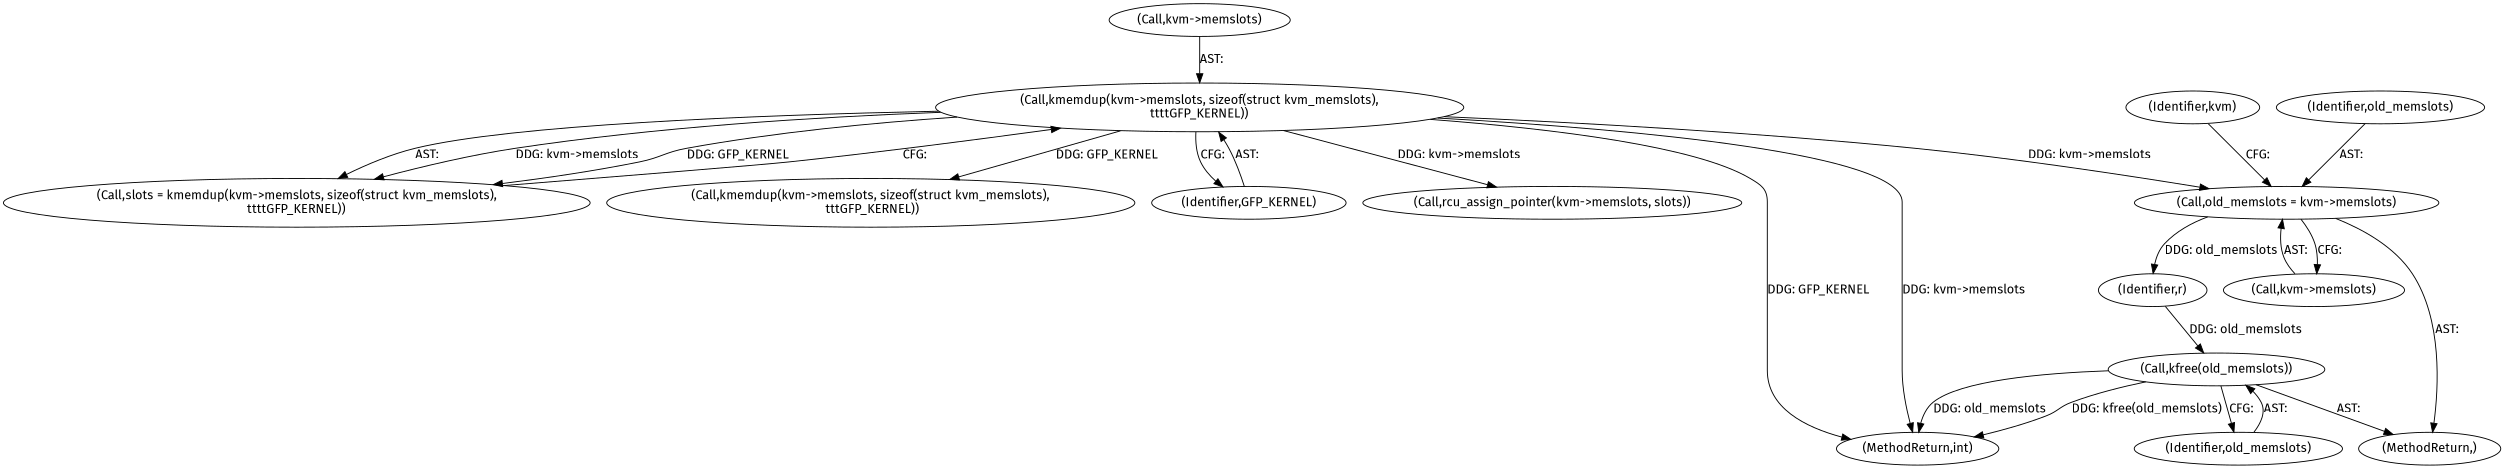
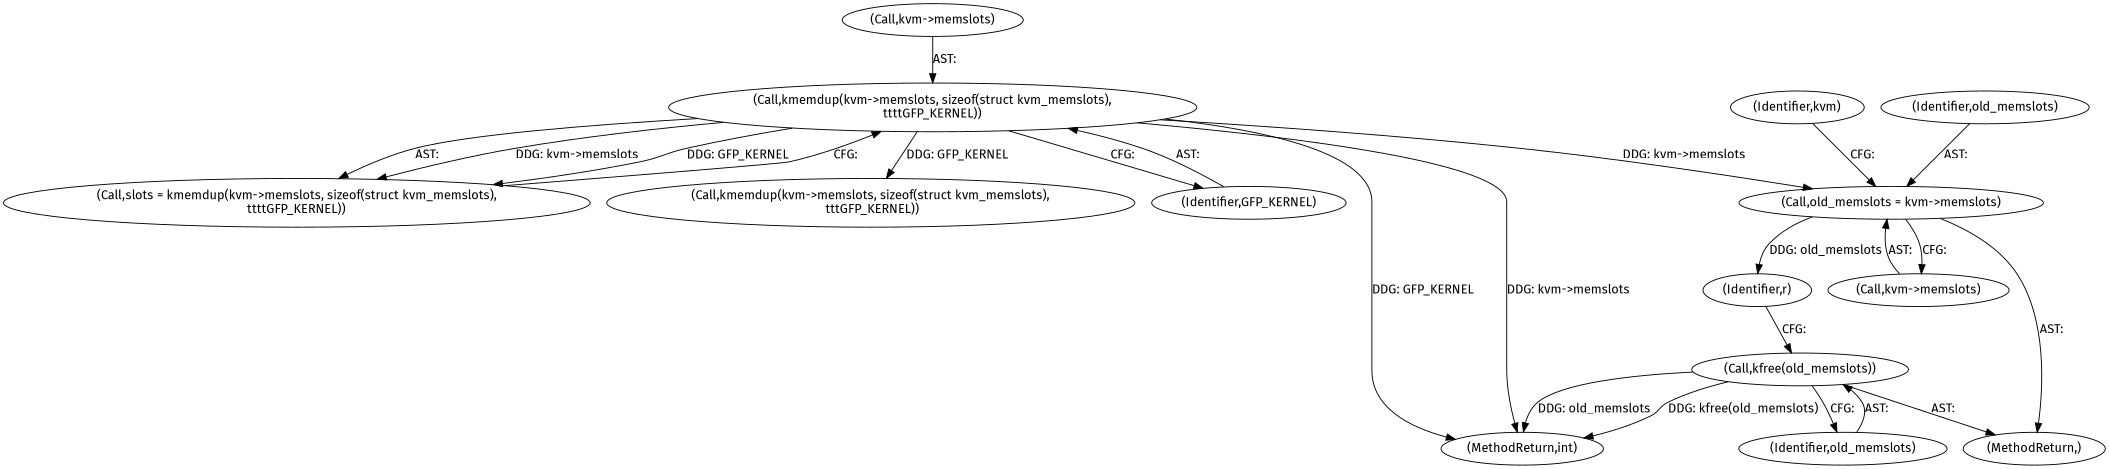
node "(Call,rcu_assign_pointer(kvm->memslots, slots))": removed
edge "(Identifier,r)" -> "(Call,kfree(old_memslots))": label "DDG: old_memslots" -> "CFG: "
